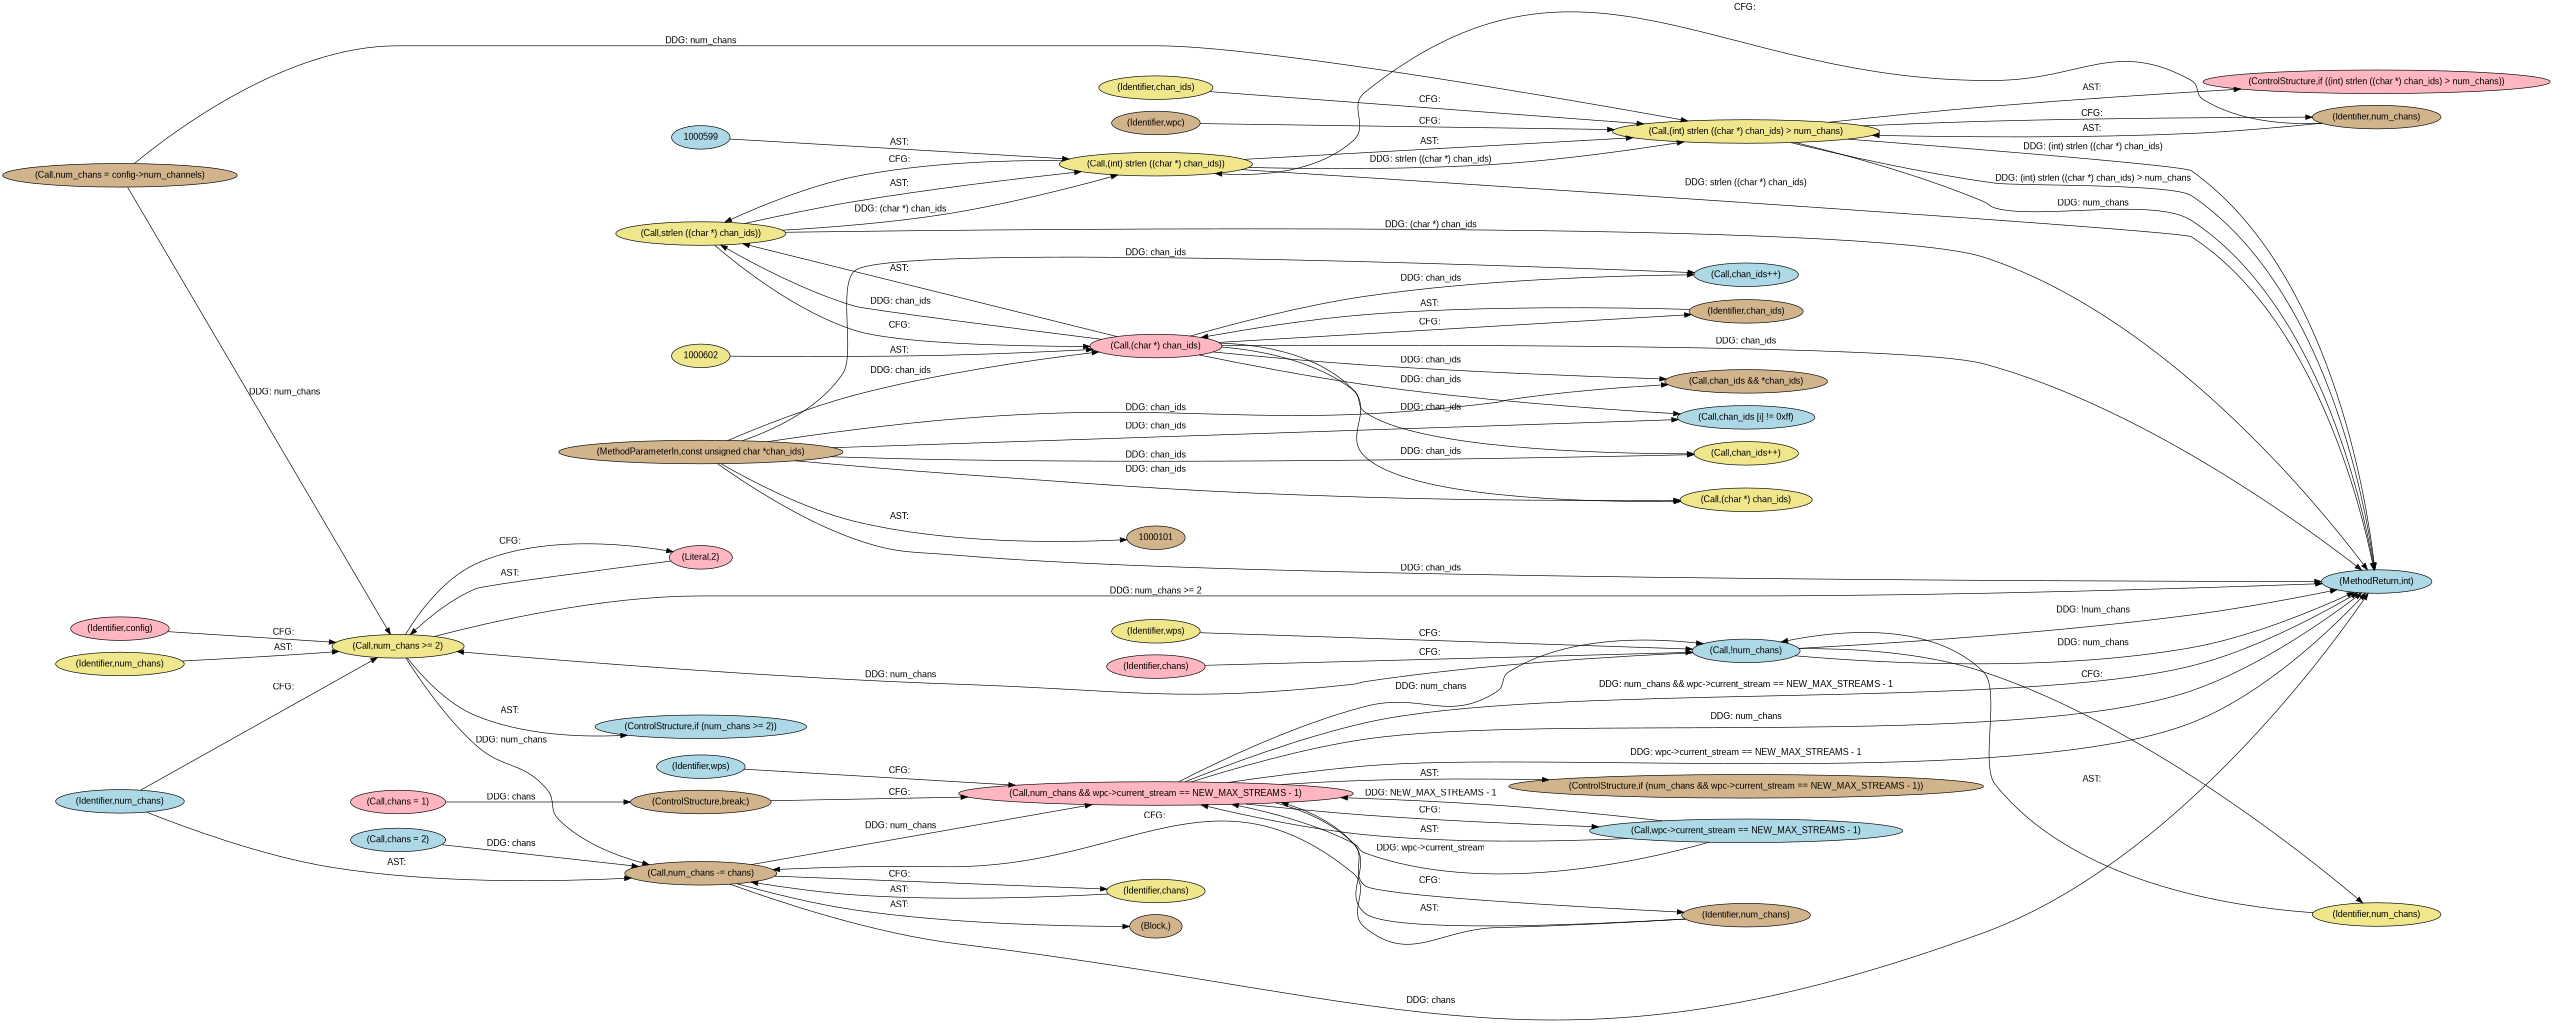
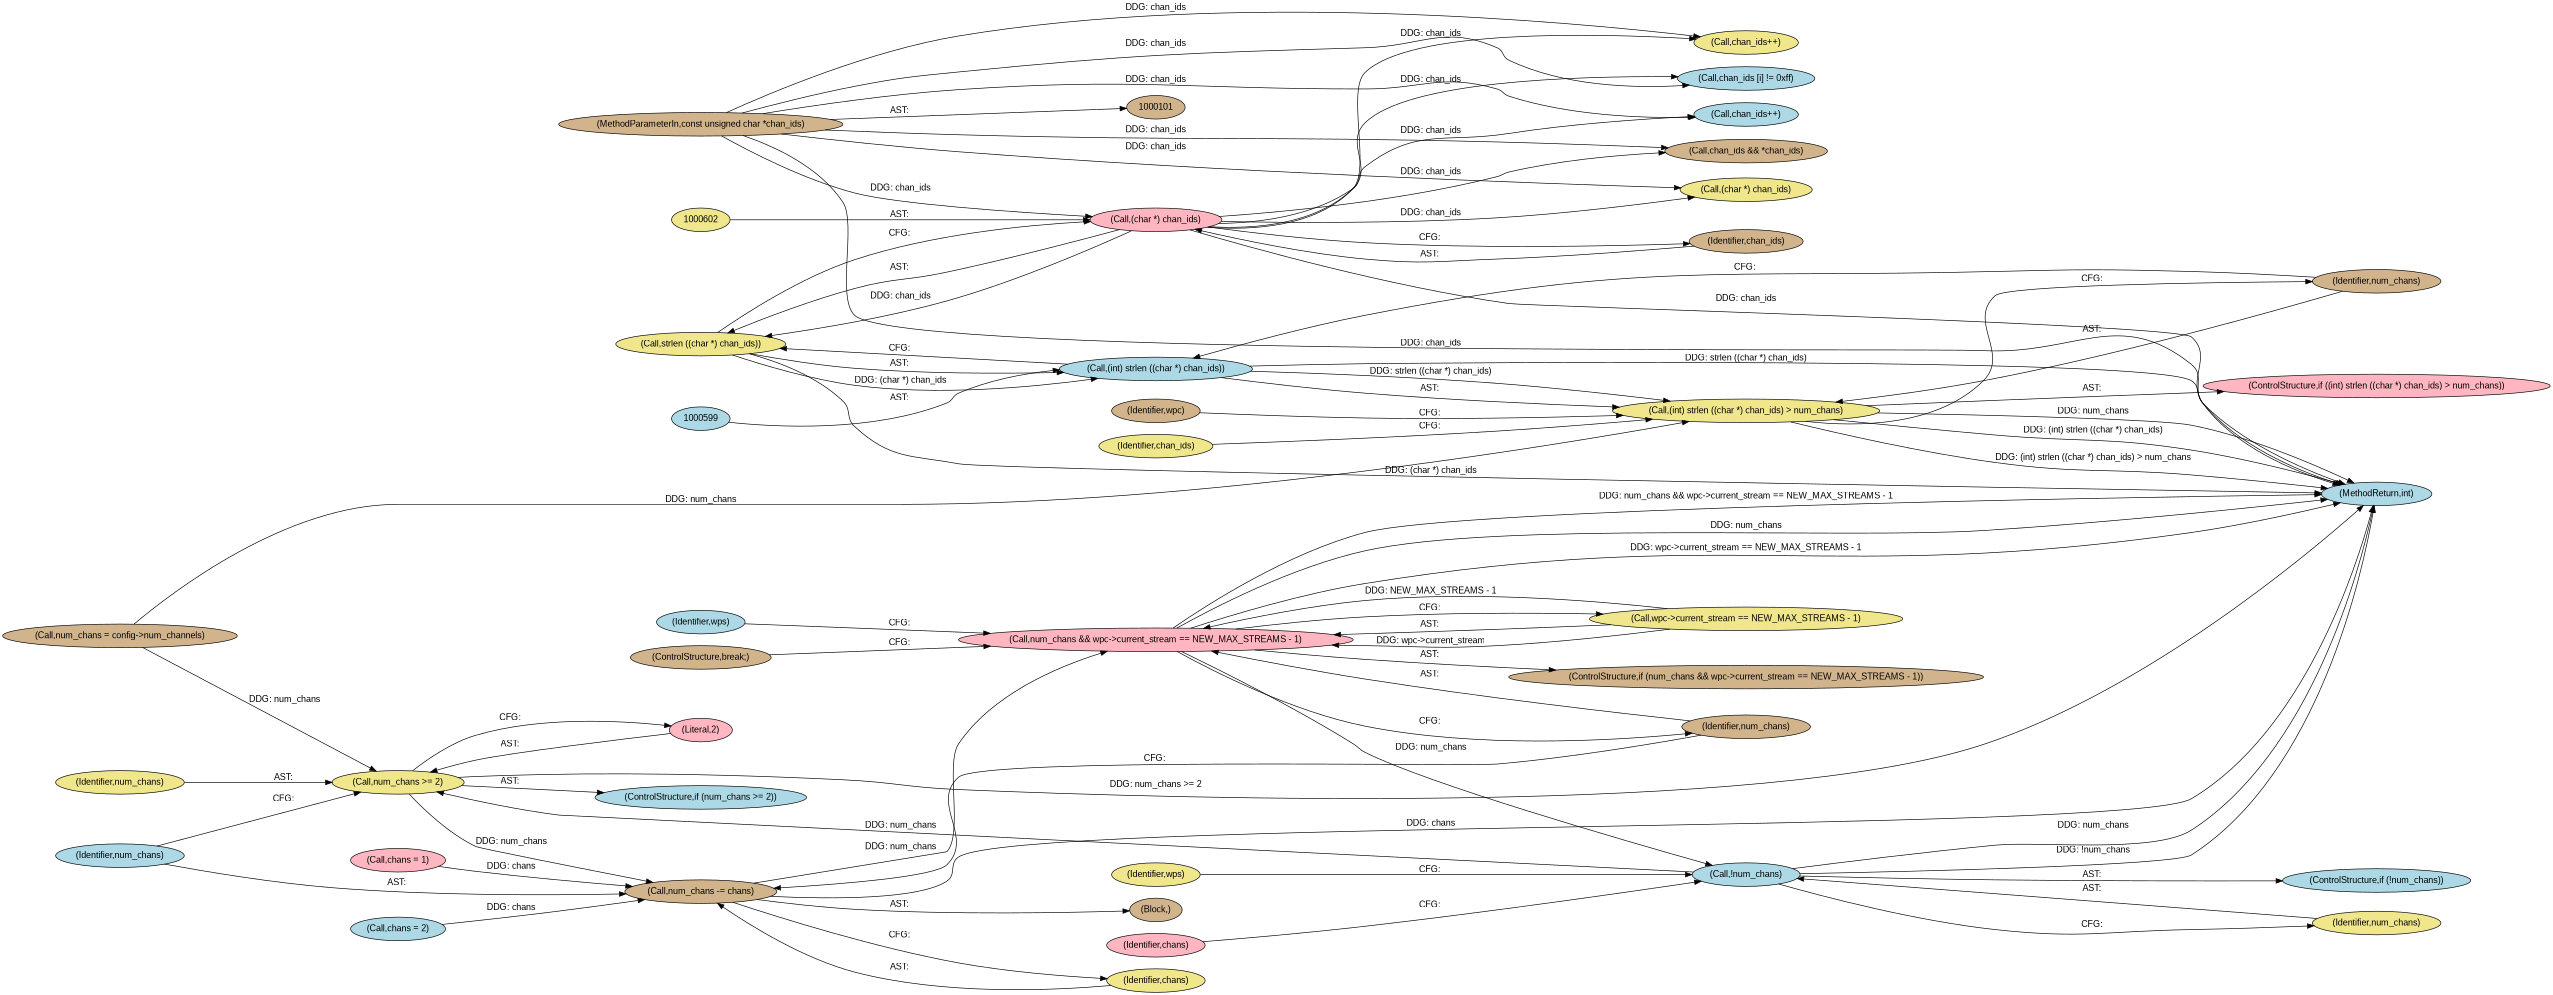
node "(Call,(int) strlen ((char *) chan_ids))": fillcolor khaki -> lightblue
node "(Identifier,config)": removed
edge "(Call,chans = 1)" -> "(ControlStructure,break;)": now "(Call,chans = 1)" -> "(Call,num_chans -= chans)"
node "(Call,wpc->current_stream == NEW_MAX_STREAMS - 1)": fillcolor lightblue -> khaki
node "(ControlStructure,if (!num_chans))": added
